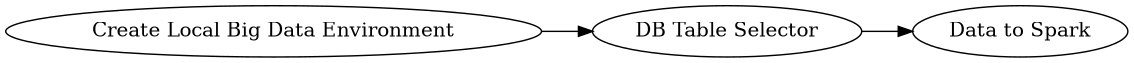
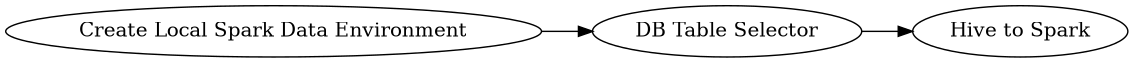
node "Create Local Big Data Environment": label "Create Local Big Data Environment" -> "Create Local Spark Data Environment"
node "Data to Spark": label "Data to Spark" -> "Hive to Spark"
